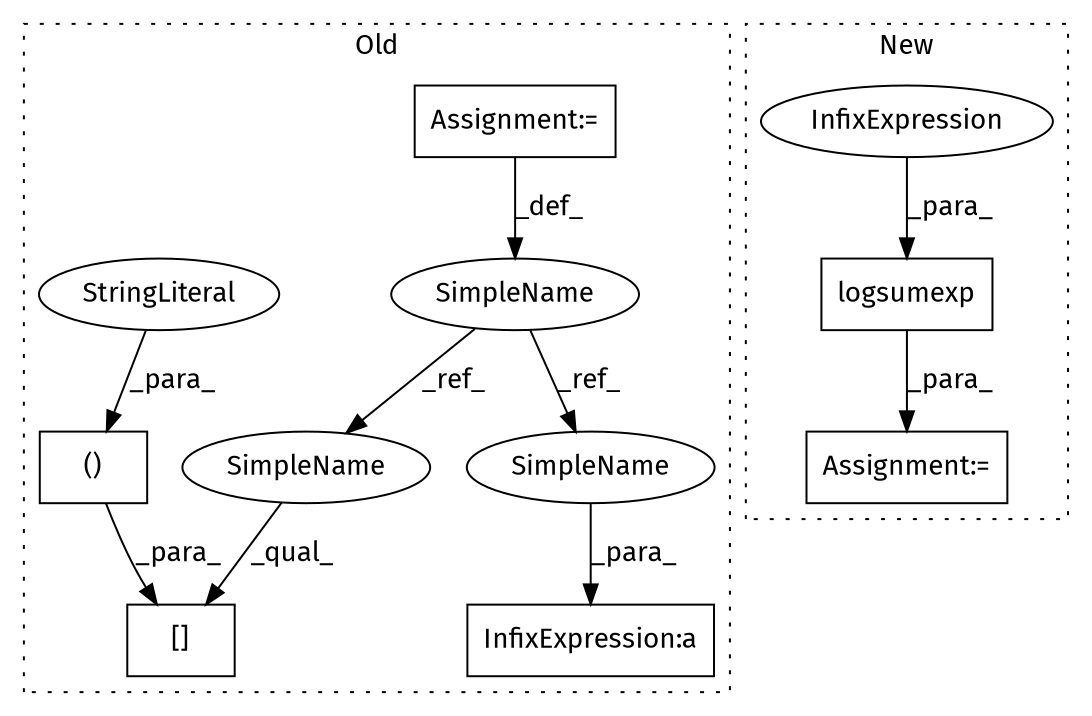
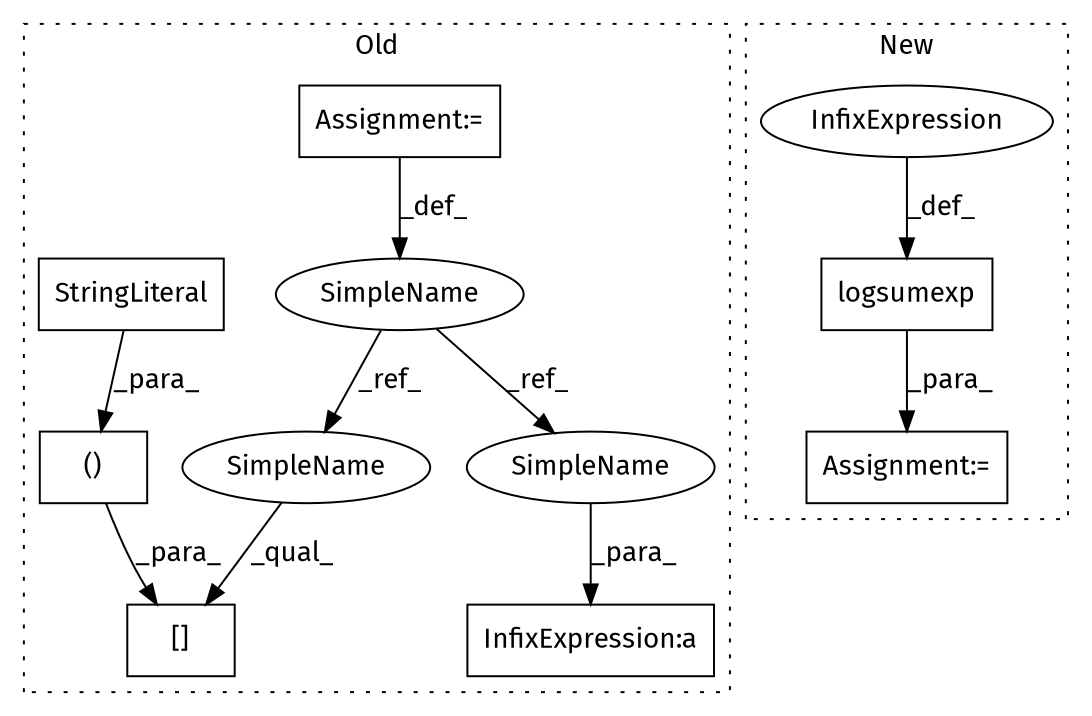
edge "InfixExpression" -> "logsumexp": label "_para_" -> "_def_"
node "StringLiteral": shape ellipse -> box
